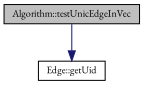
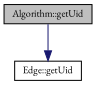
node "Algorithm::testUnicEdgeInVec": label "Algorithm::testUnicEdgeInVec" -> "Algorithm::getUid"
